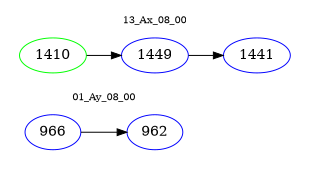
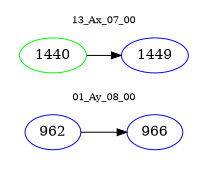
cluster "13_Ax_08_00": label "13_Ax_08_00" -> "13_Ax_07_00"
node "1410": label "1410" -> "1440"
node "1441": removed
edge "966" -> "962": reversed
